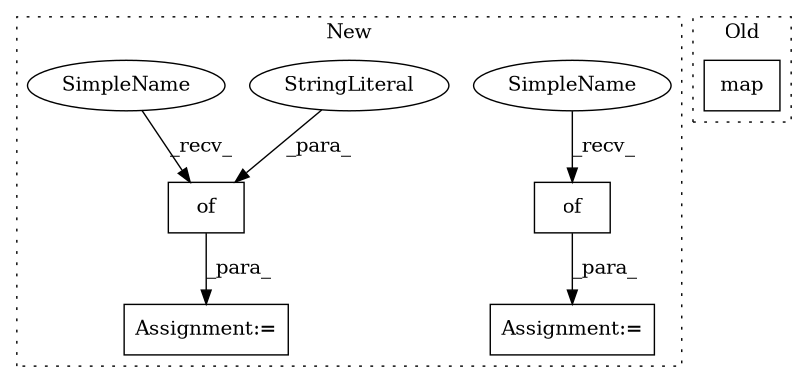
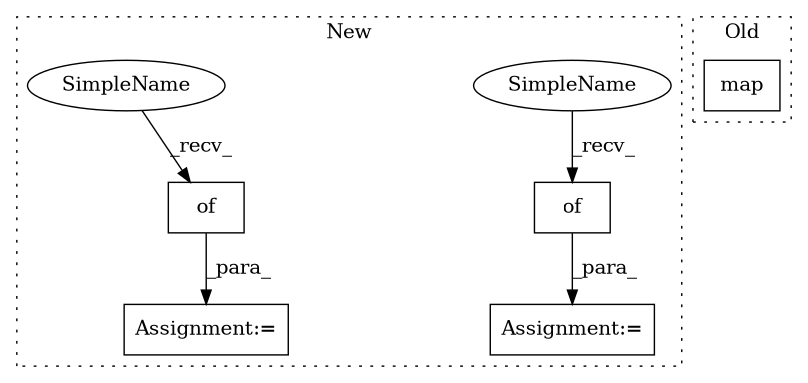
node "StringLiteral": removed
